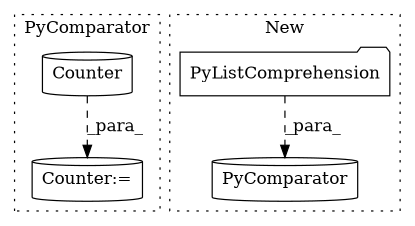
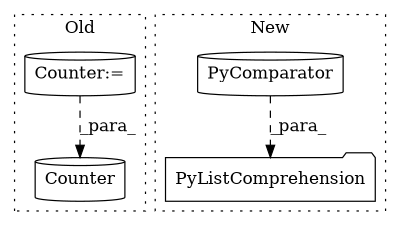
cluster "PyComparator": label "PyComparator" -> "Old"
edge "Counter" -> "Counter:=": reversed
edge "PyListComprehension" -> "PyComparator": reversed
